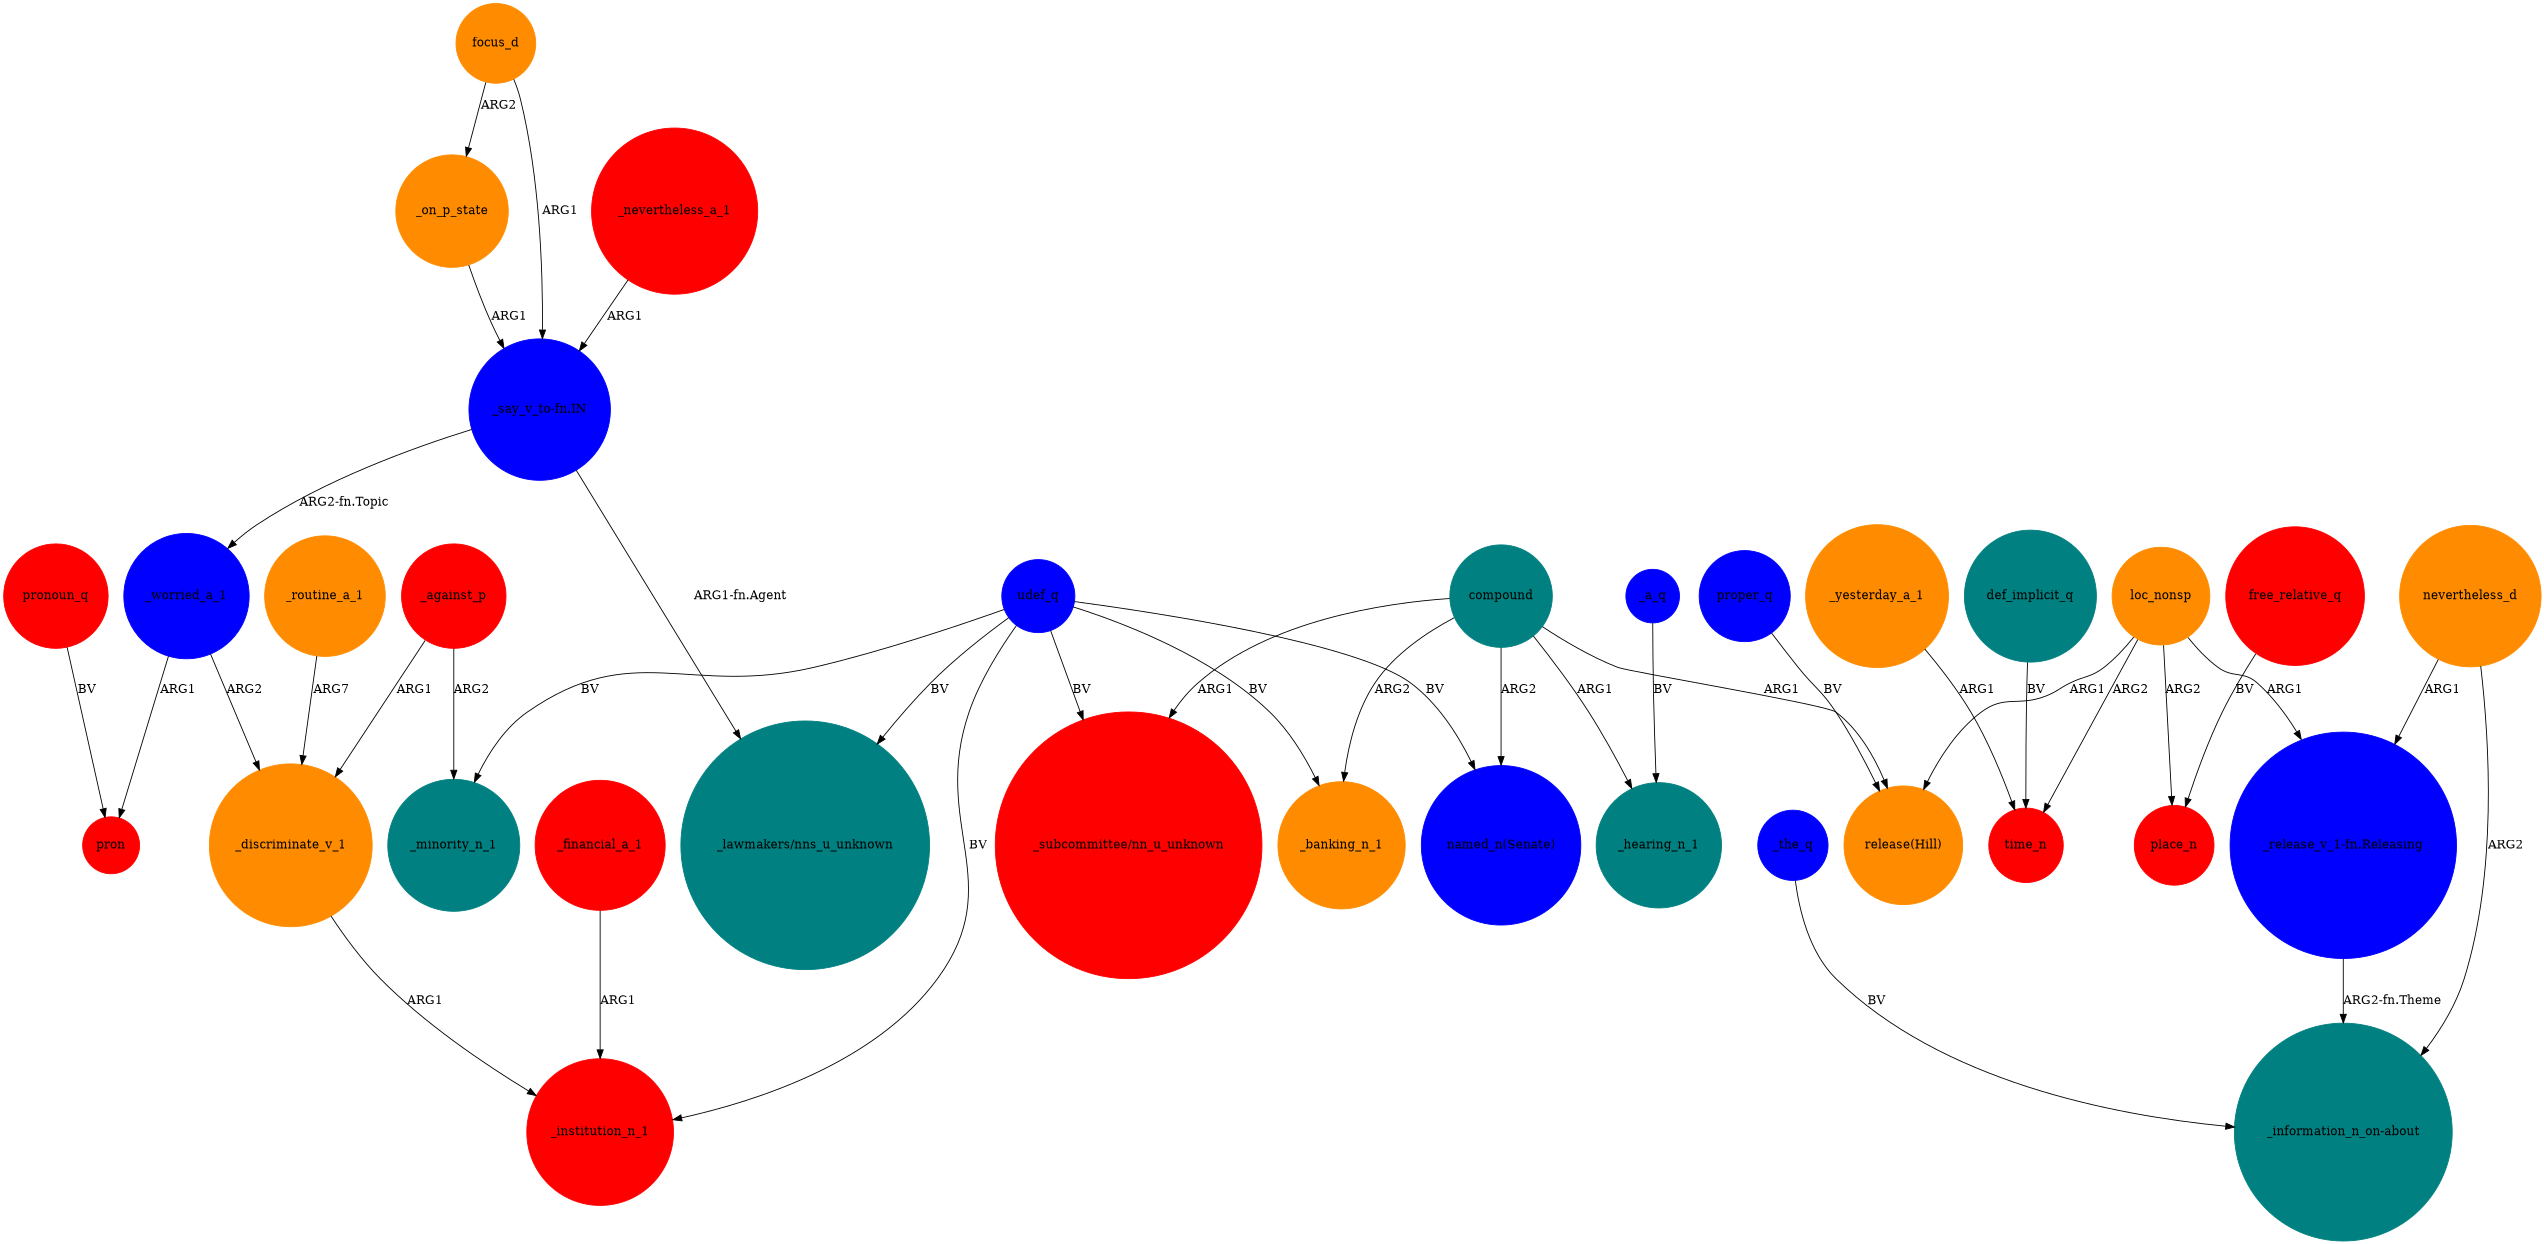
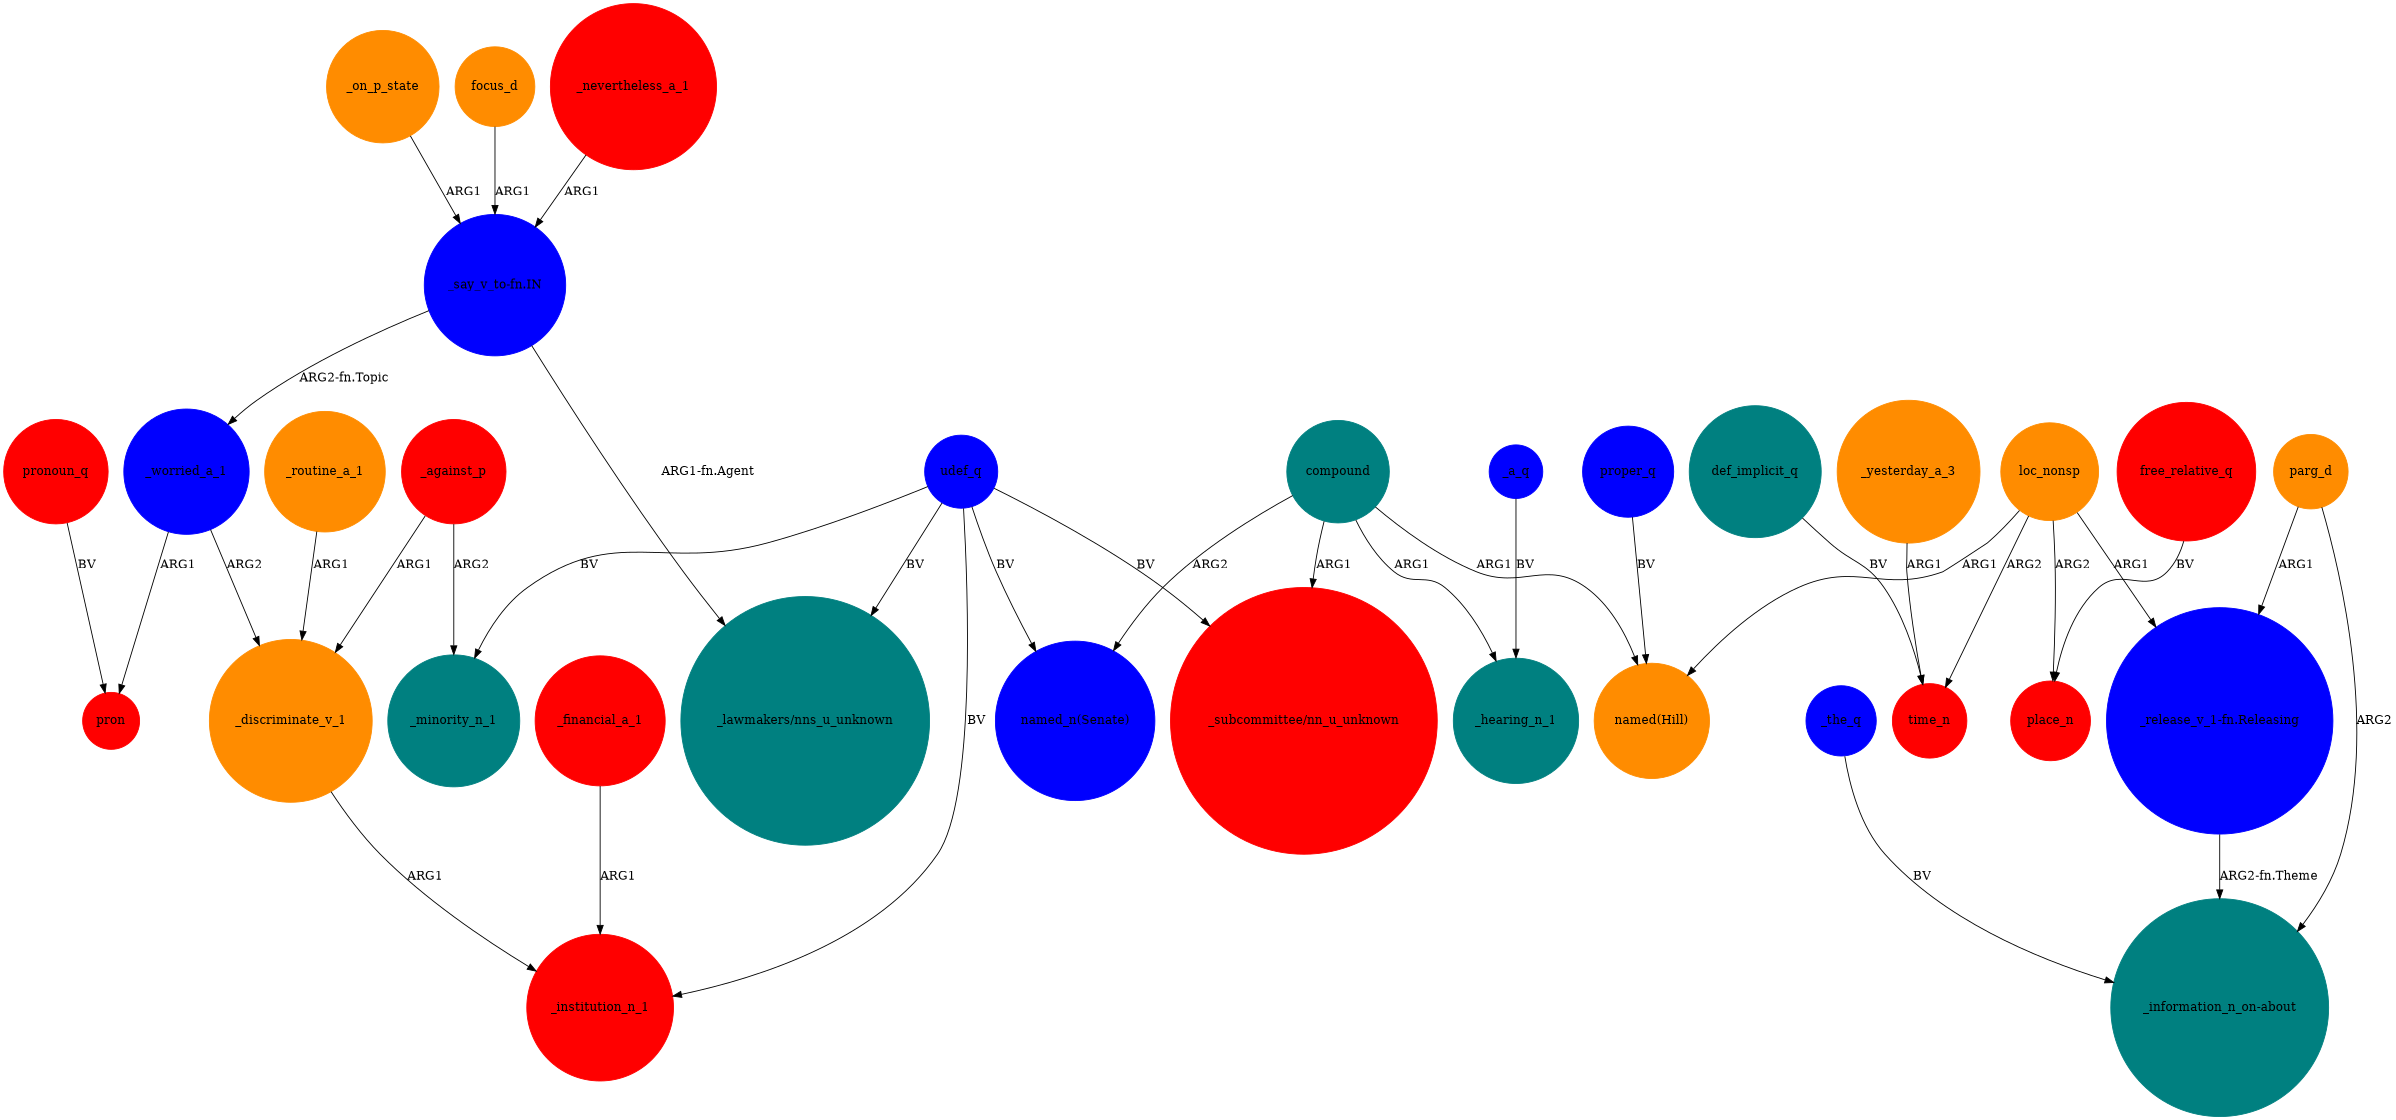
edge "focus_d" -> "_on_p_state": removed, label "ARG2"
node "_yesterday_a_1": label "_yesterday_a_1" -> "_yesterday_a_3"
node "nevertheless_d": label "nevertheless_d" -> "parg_d"
edge "_routine_a_1" -> "_discriminate_v_1": label "ARG7" -> "ARG1"
node "_banking_n_1": removed
node "release(Hill)": label "release(Hill)" -> "named(Hill)"
